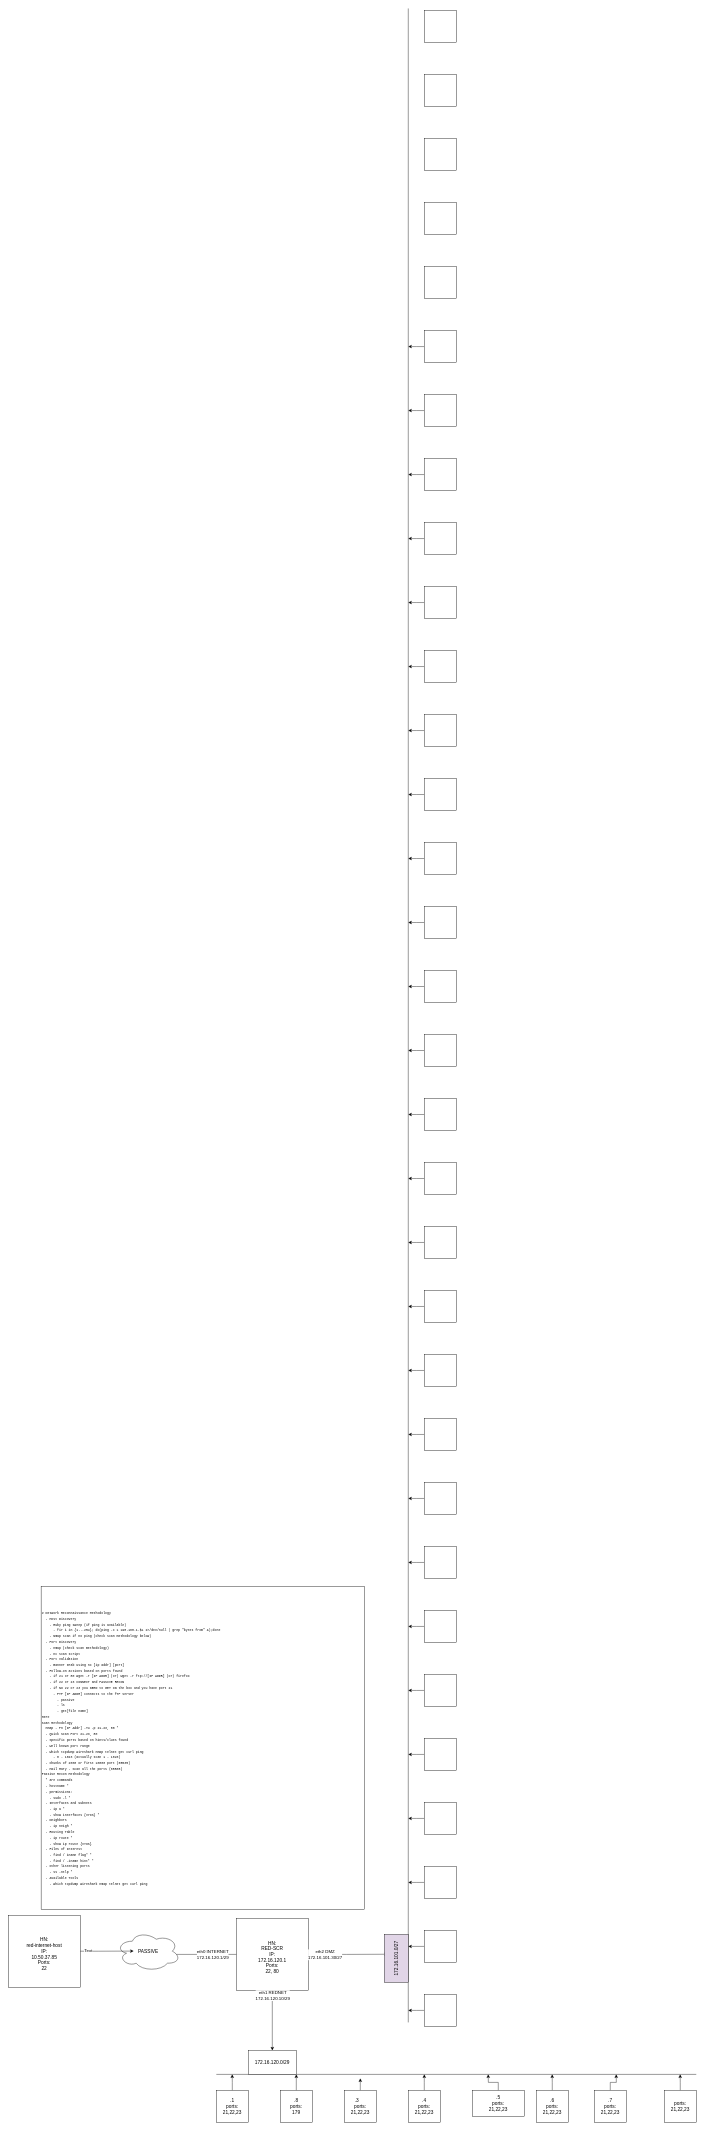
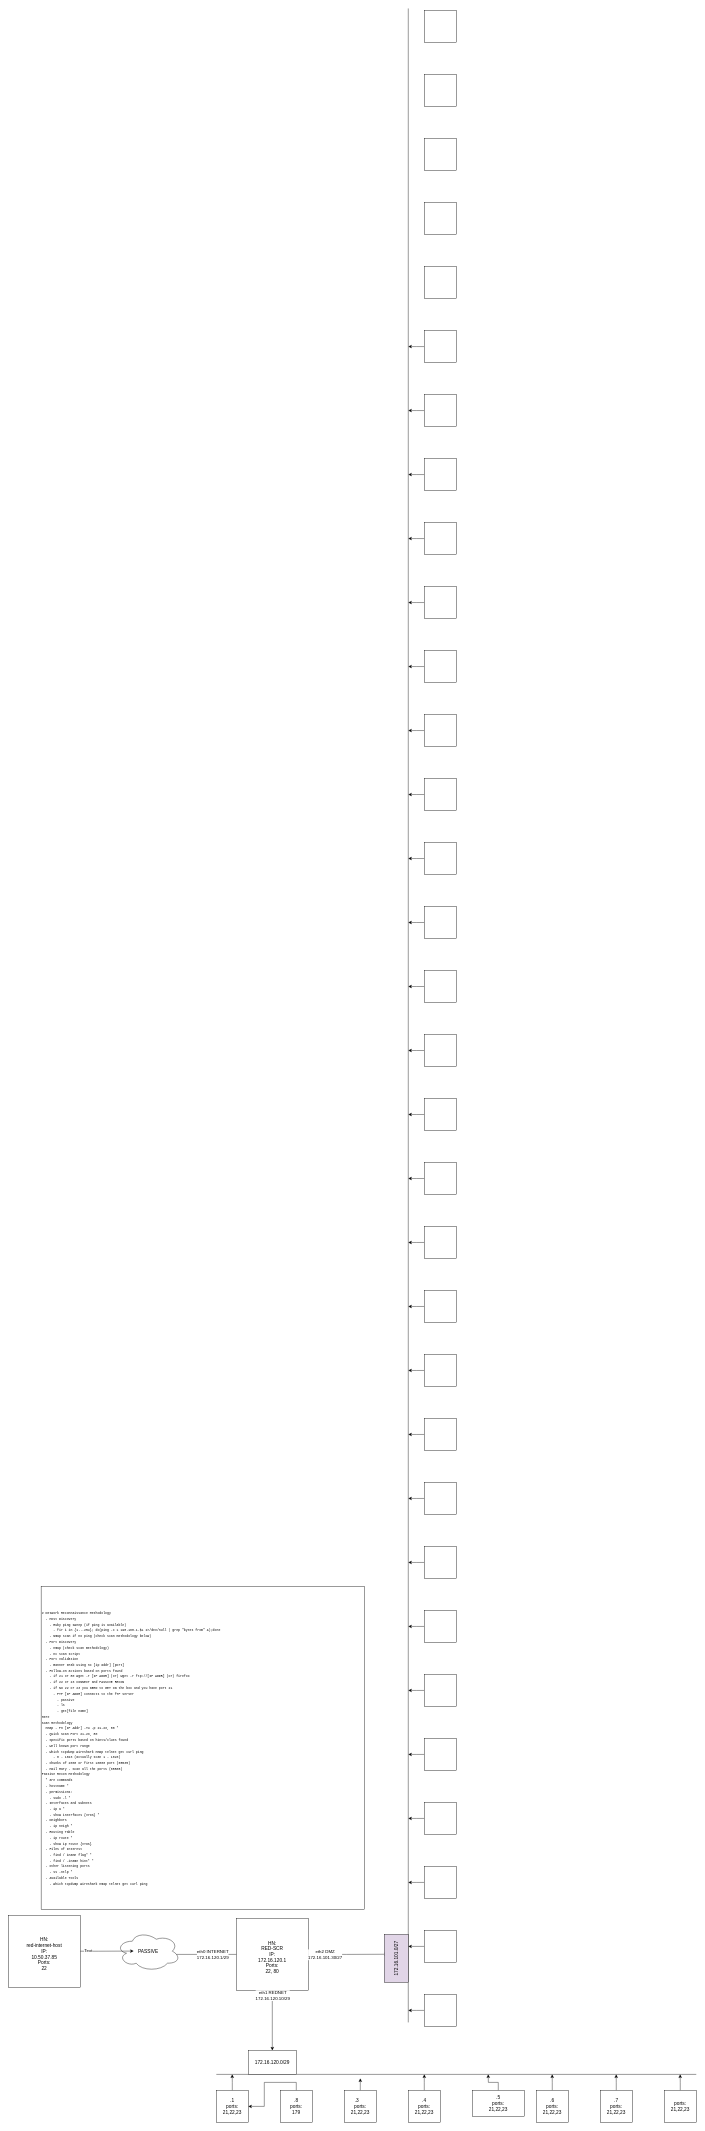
edge ".8 ports: 179" -> "172.16.120.0/29": now ".8 ports: 179" -> ".1 ports: 21,22,23"
node ".7 ports: 21,22,23": moved (610, 2107) -> (616, 2107)
